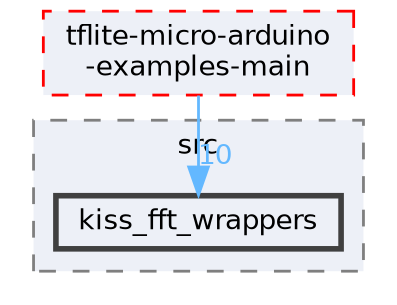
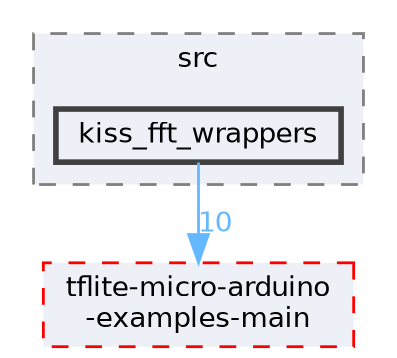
edge "tflite-micro-arduino -examples-main" -> "kiss_fft_wrappers": reversed
